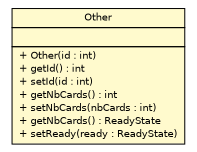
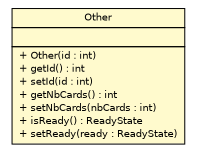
node "Other": text "+ getNbCards() : ReadyState" -> "+ isReady() : ReadyState"
